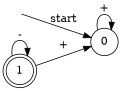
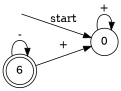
node "1": label "1" -> "6"
